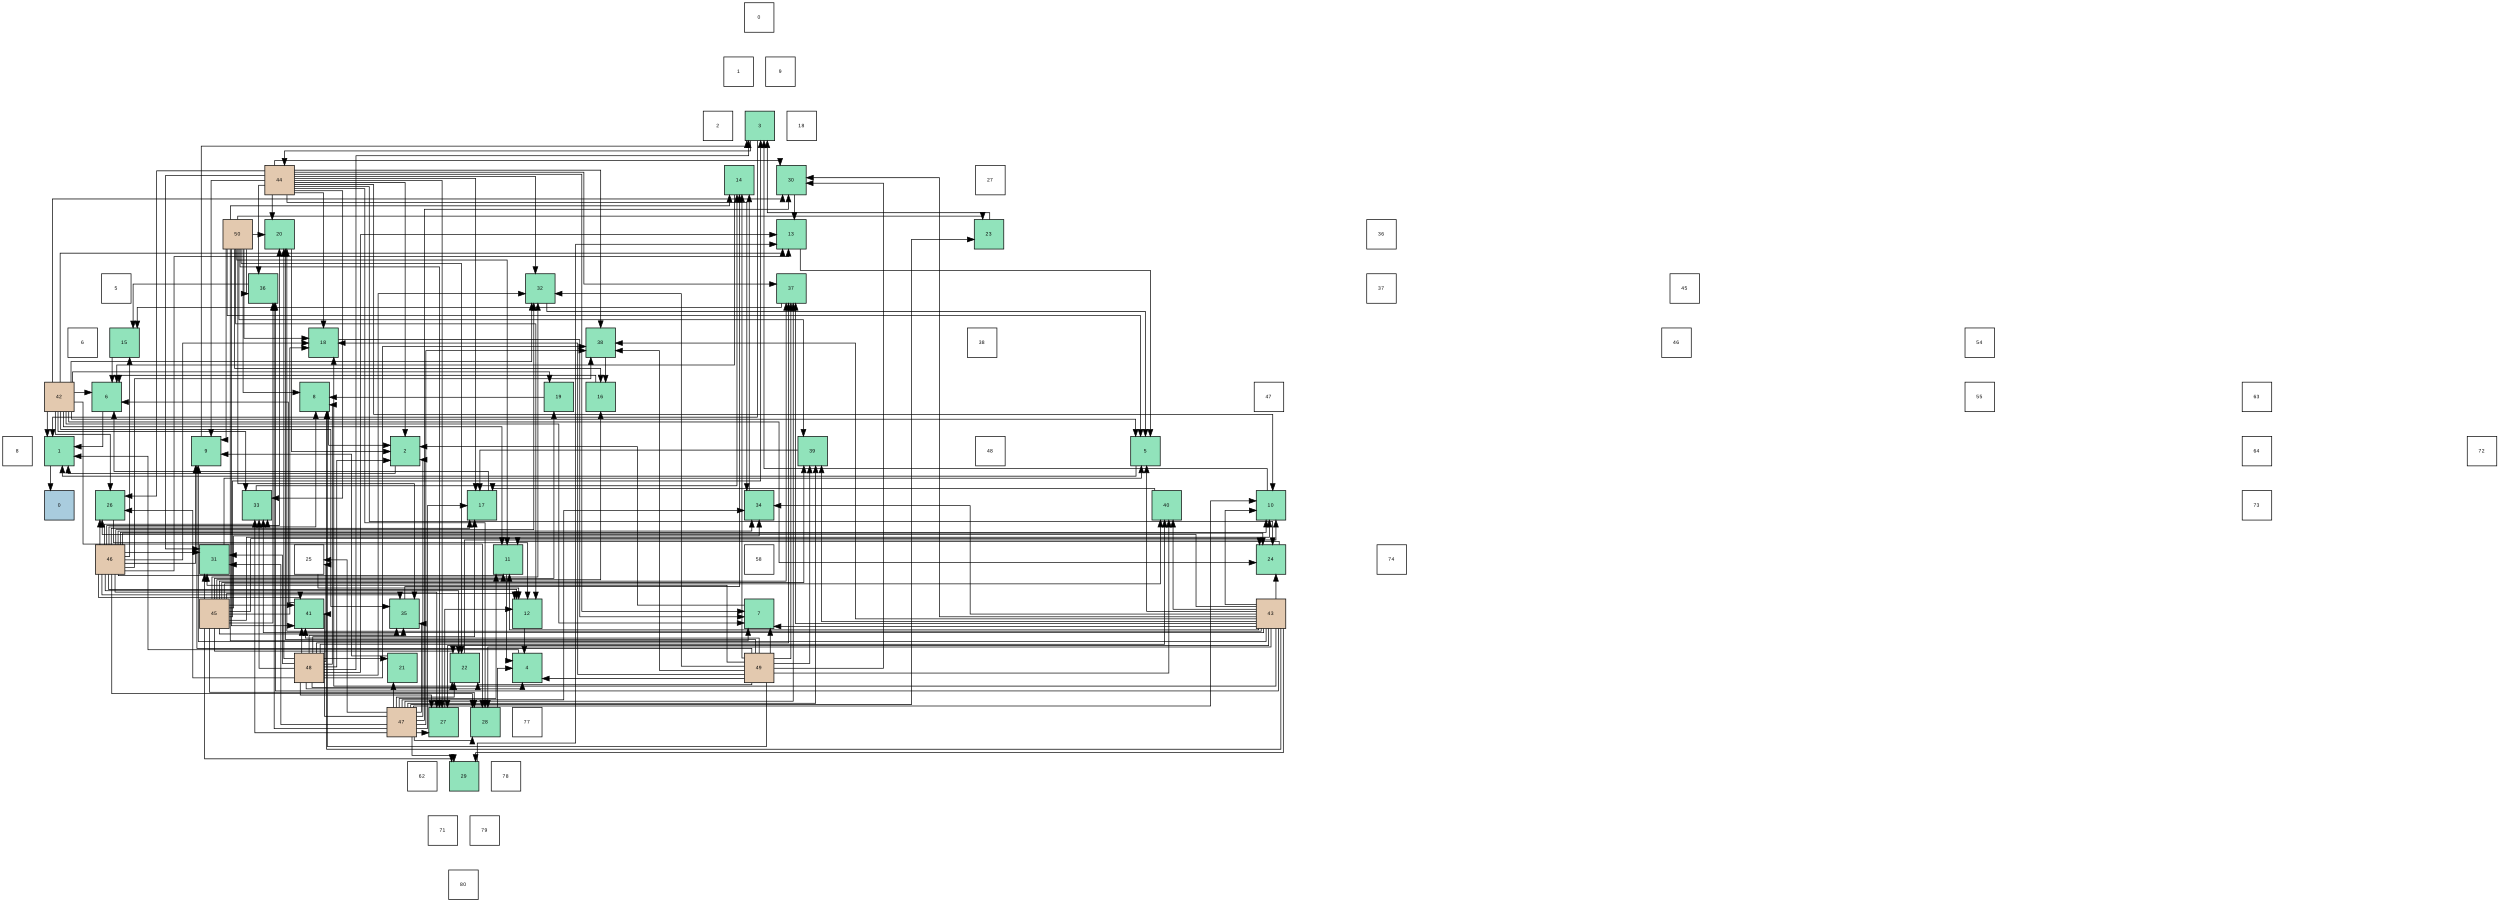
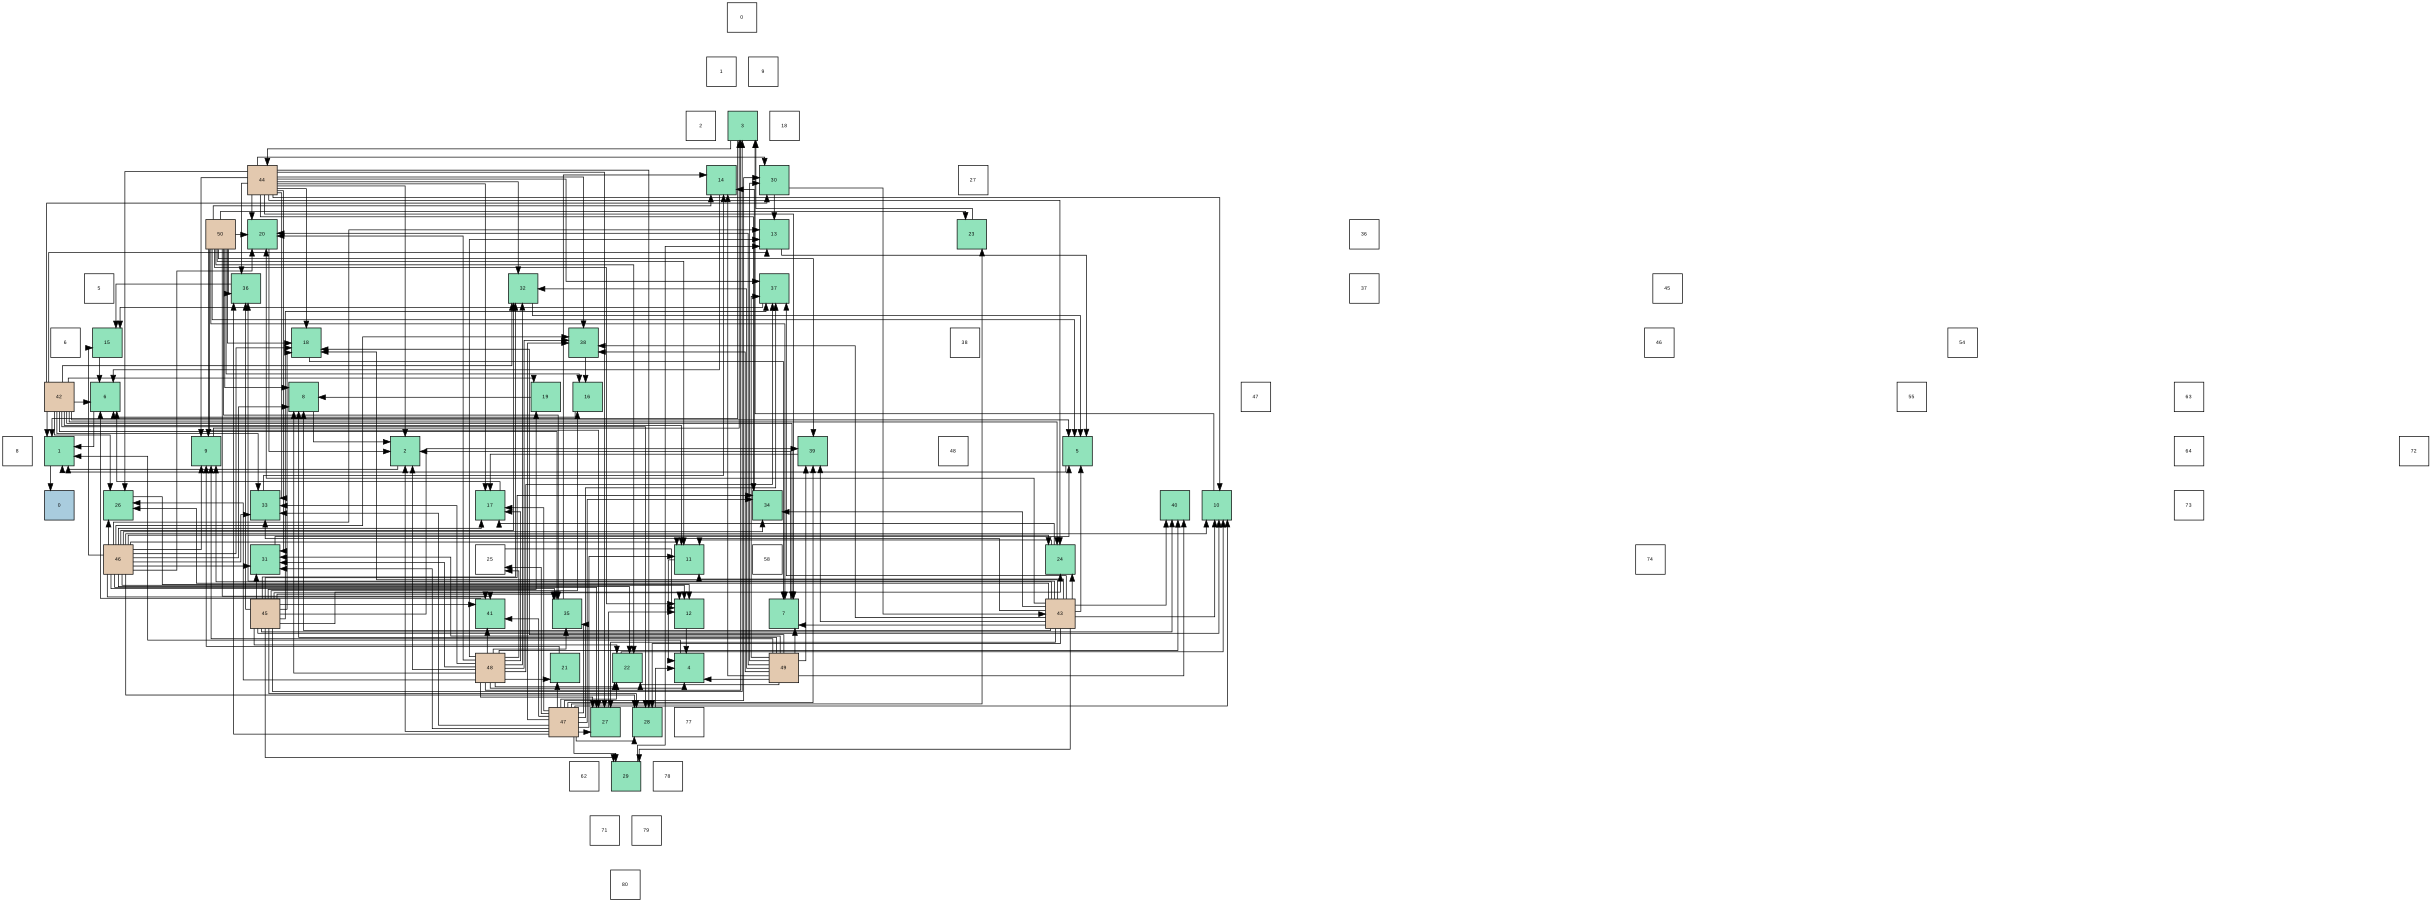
edge "40" -> "17": now "24" -> "17"
edge "43" -> "30": reversed
edge "49" -> "41": removed
